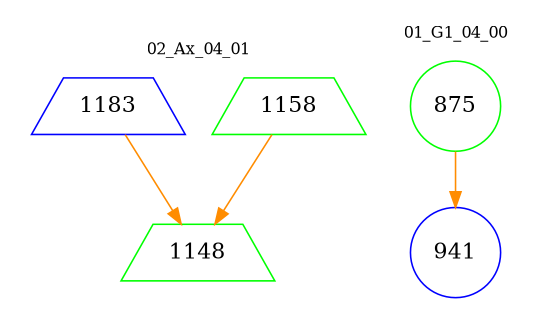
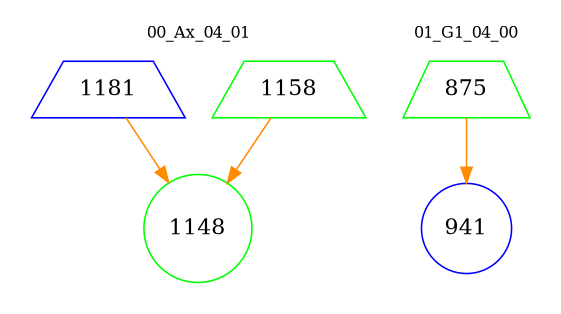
cluster "02_Ax_04_01": label "02_Ax_04_01" -> "00_Ax_04_01"
node "1183": label "1183" -> "1181"
node "875": shape circle -> trapezium
node "1148": shape trapezium -> circle
